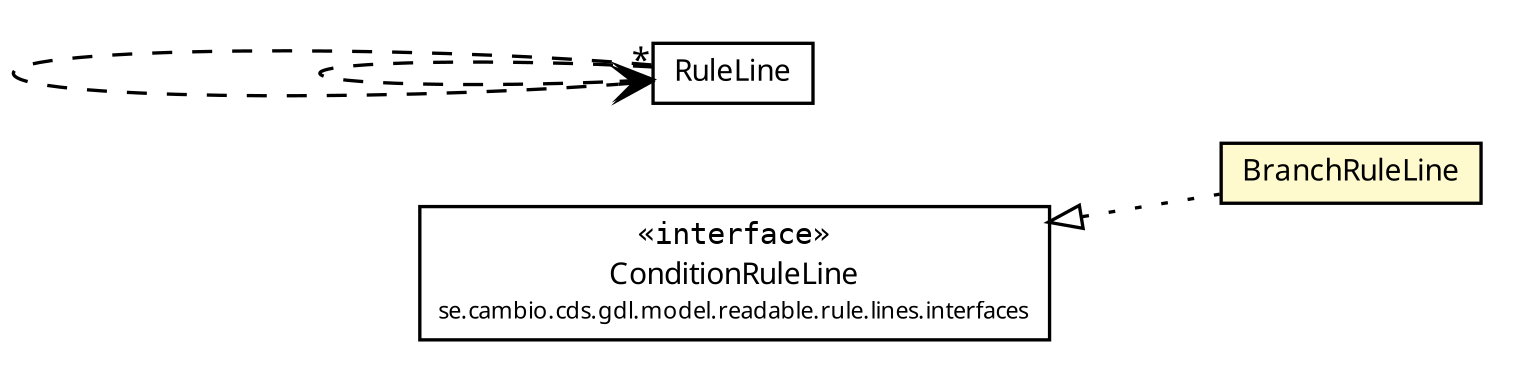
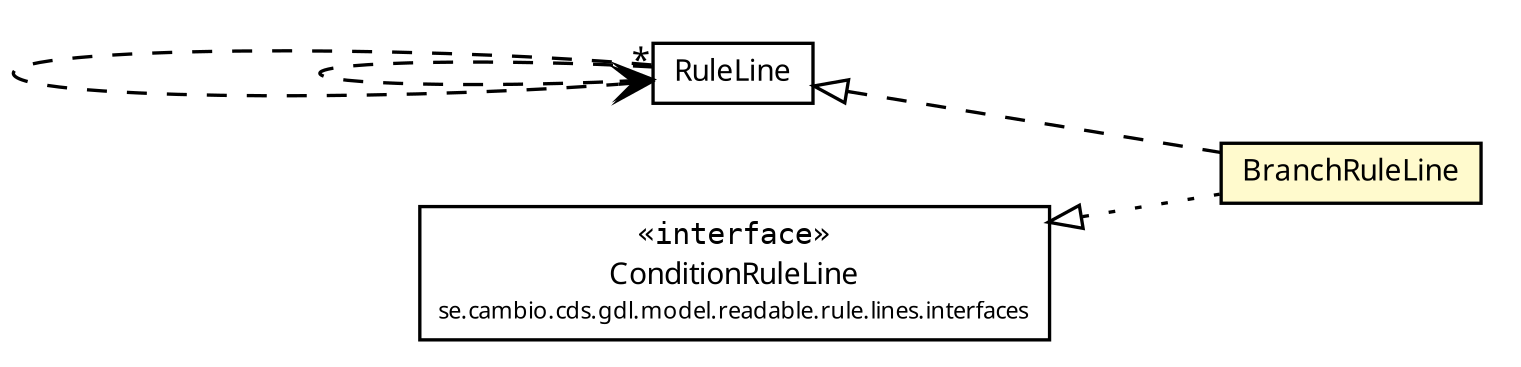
edge "BranchRuleLine" -> "RuleLine": added
